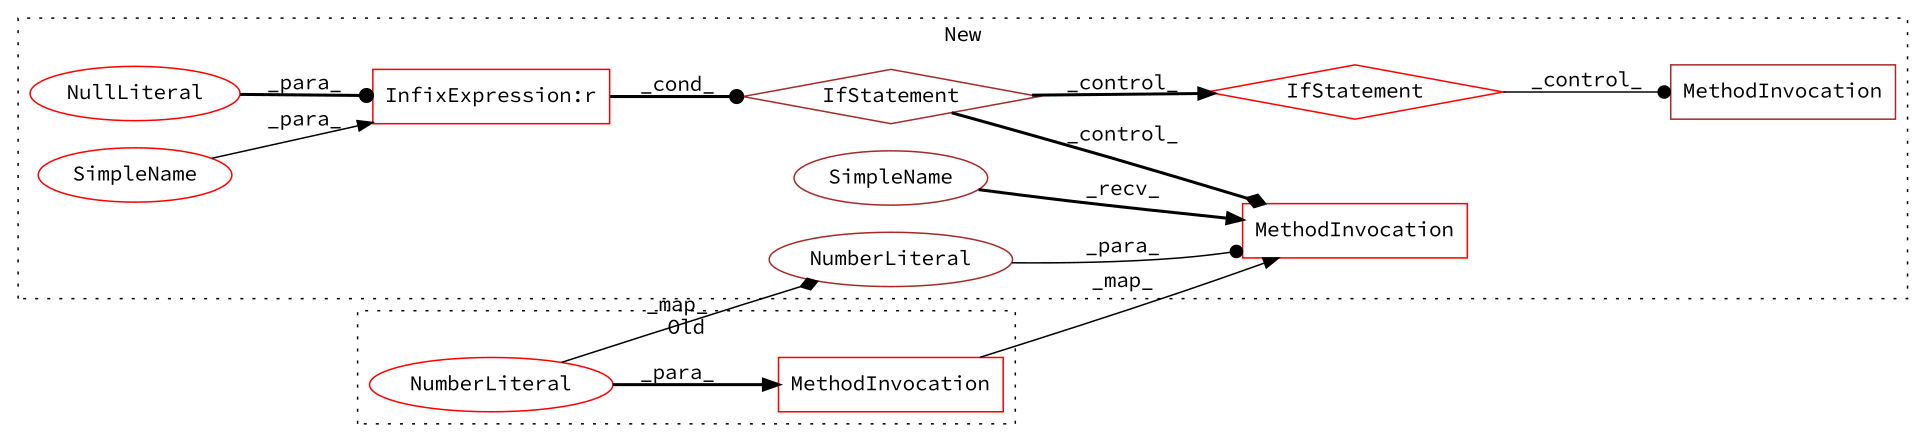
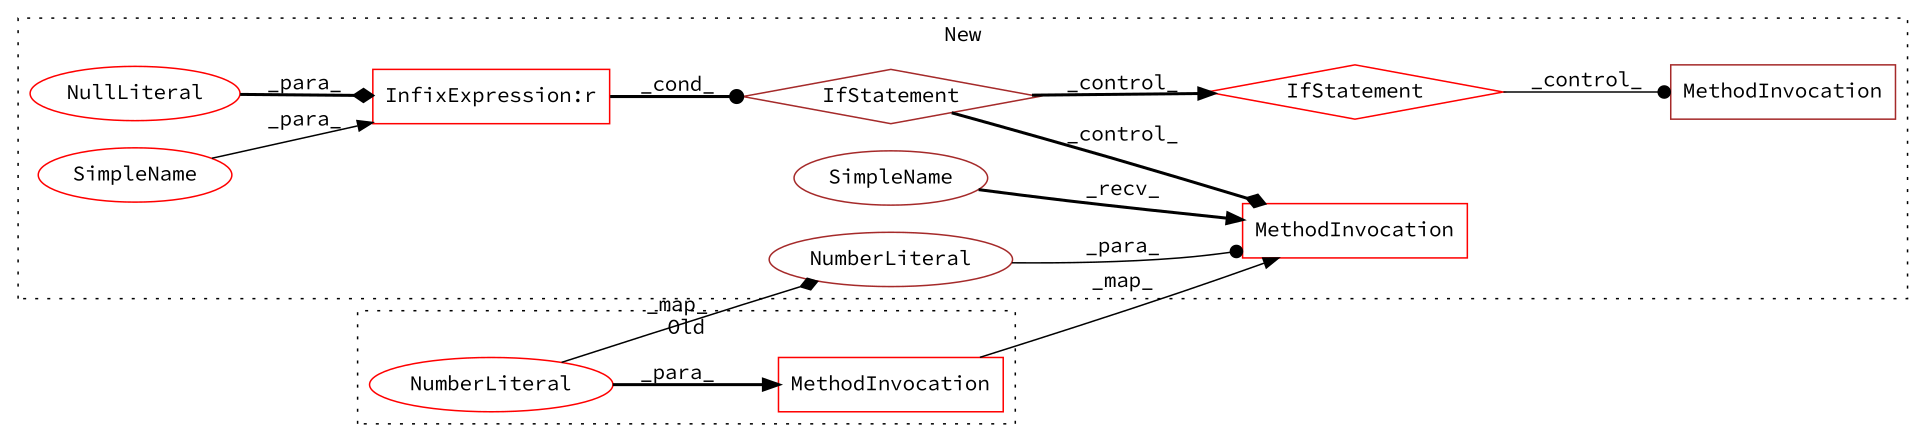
edge "NullLiteral" -> "InfixExpression:r": arrowhead dot -> diamond
